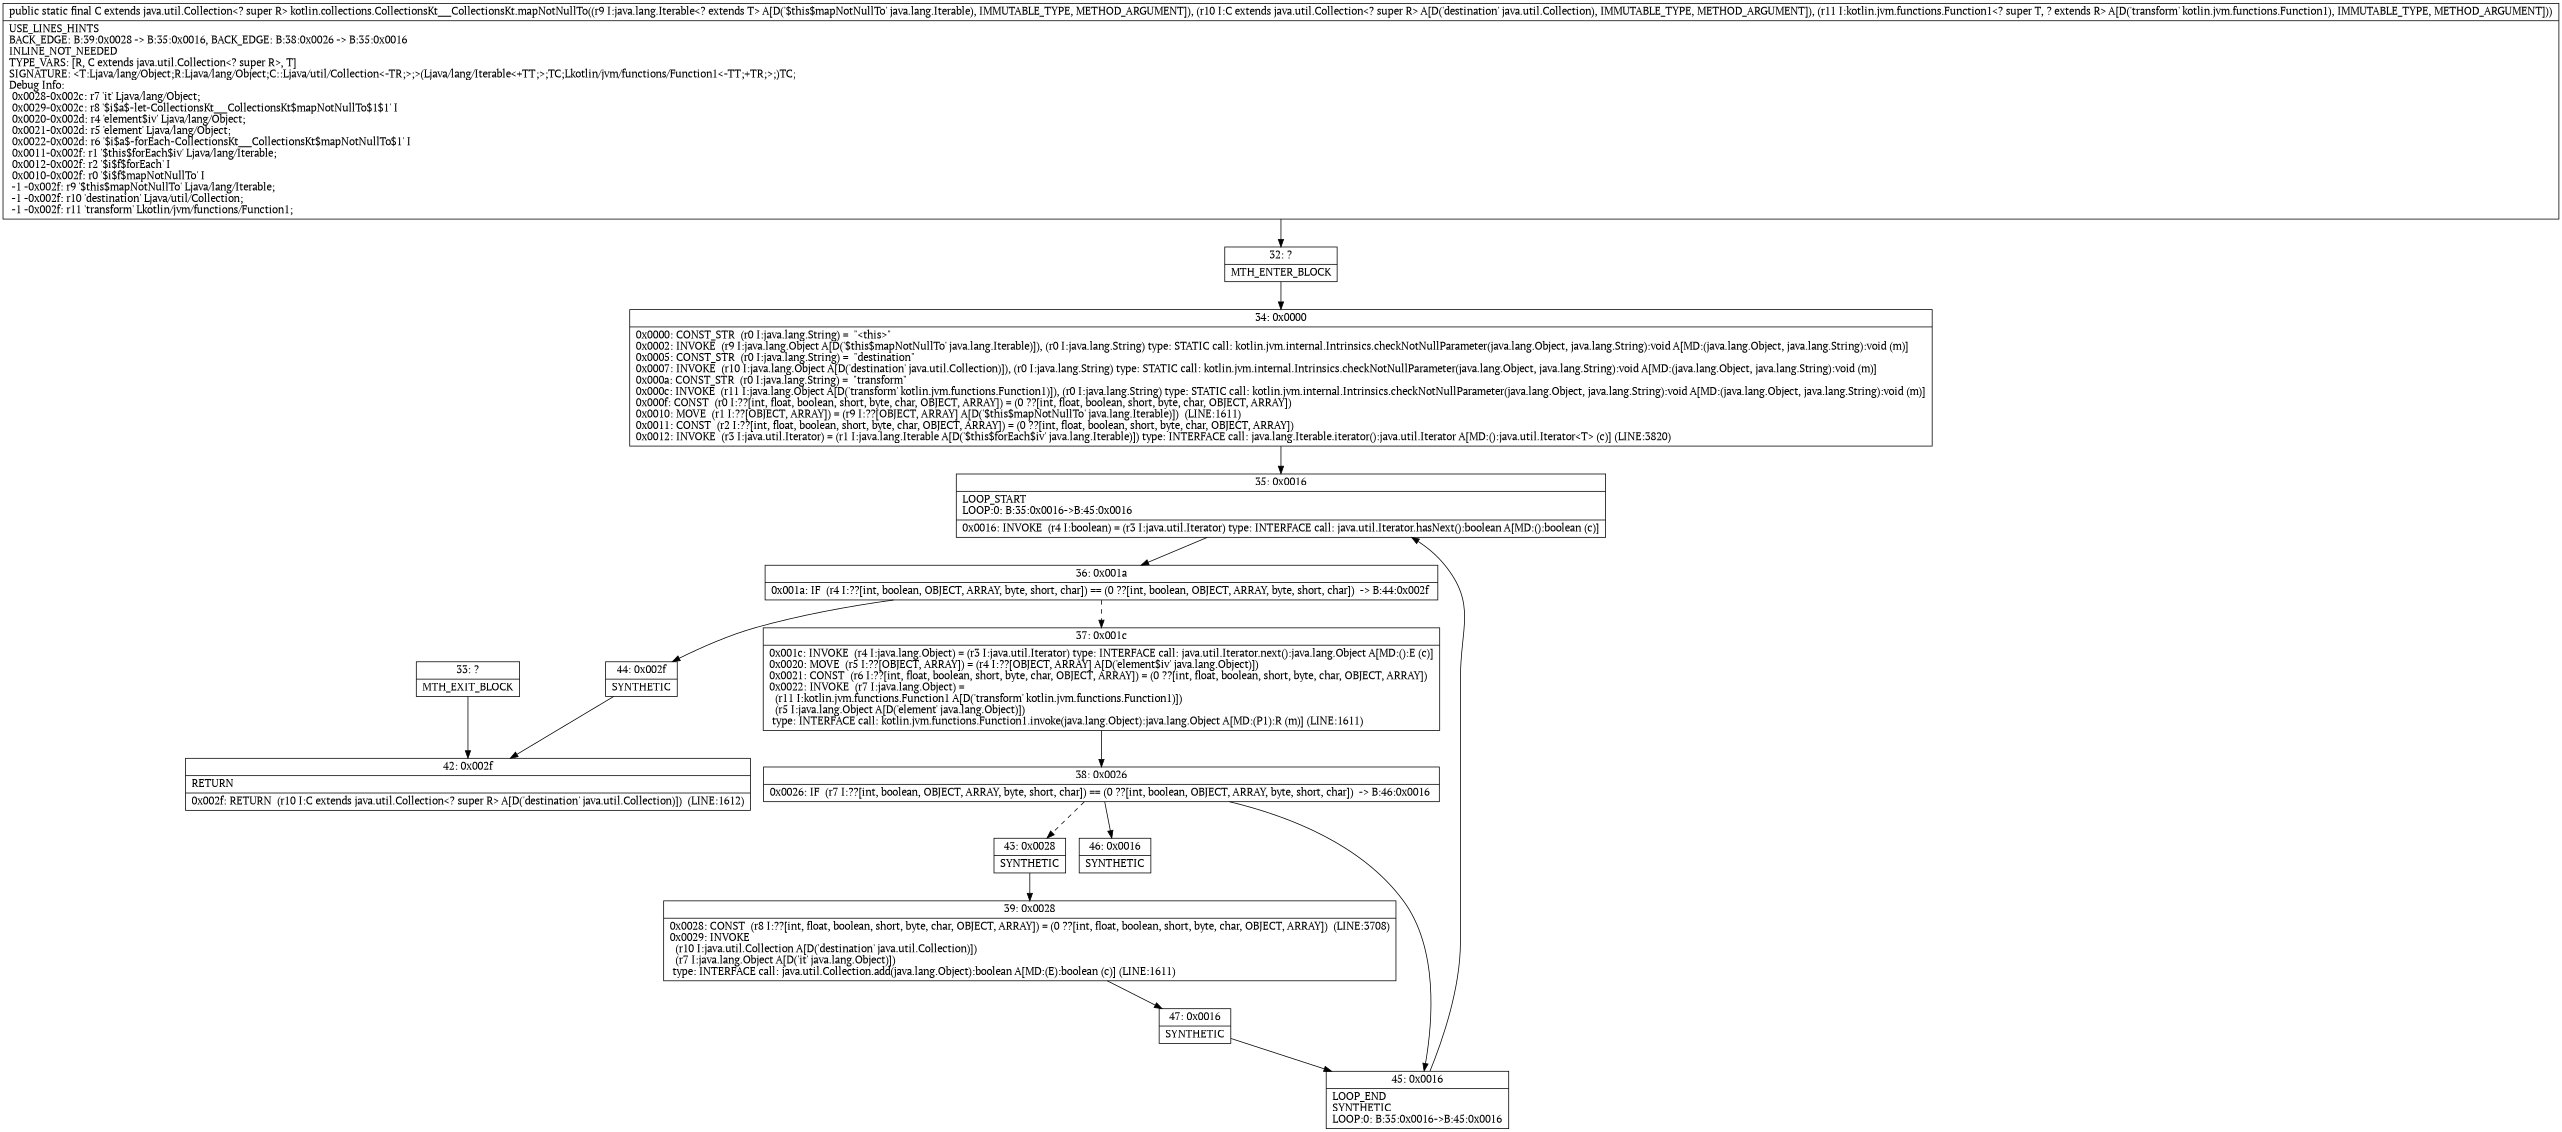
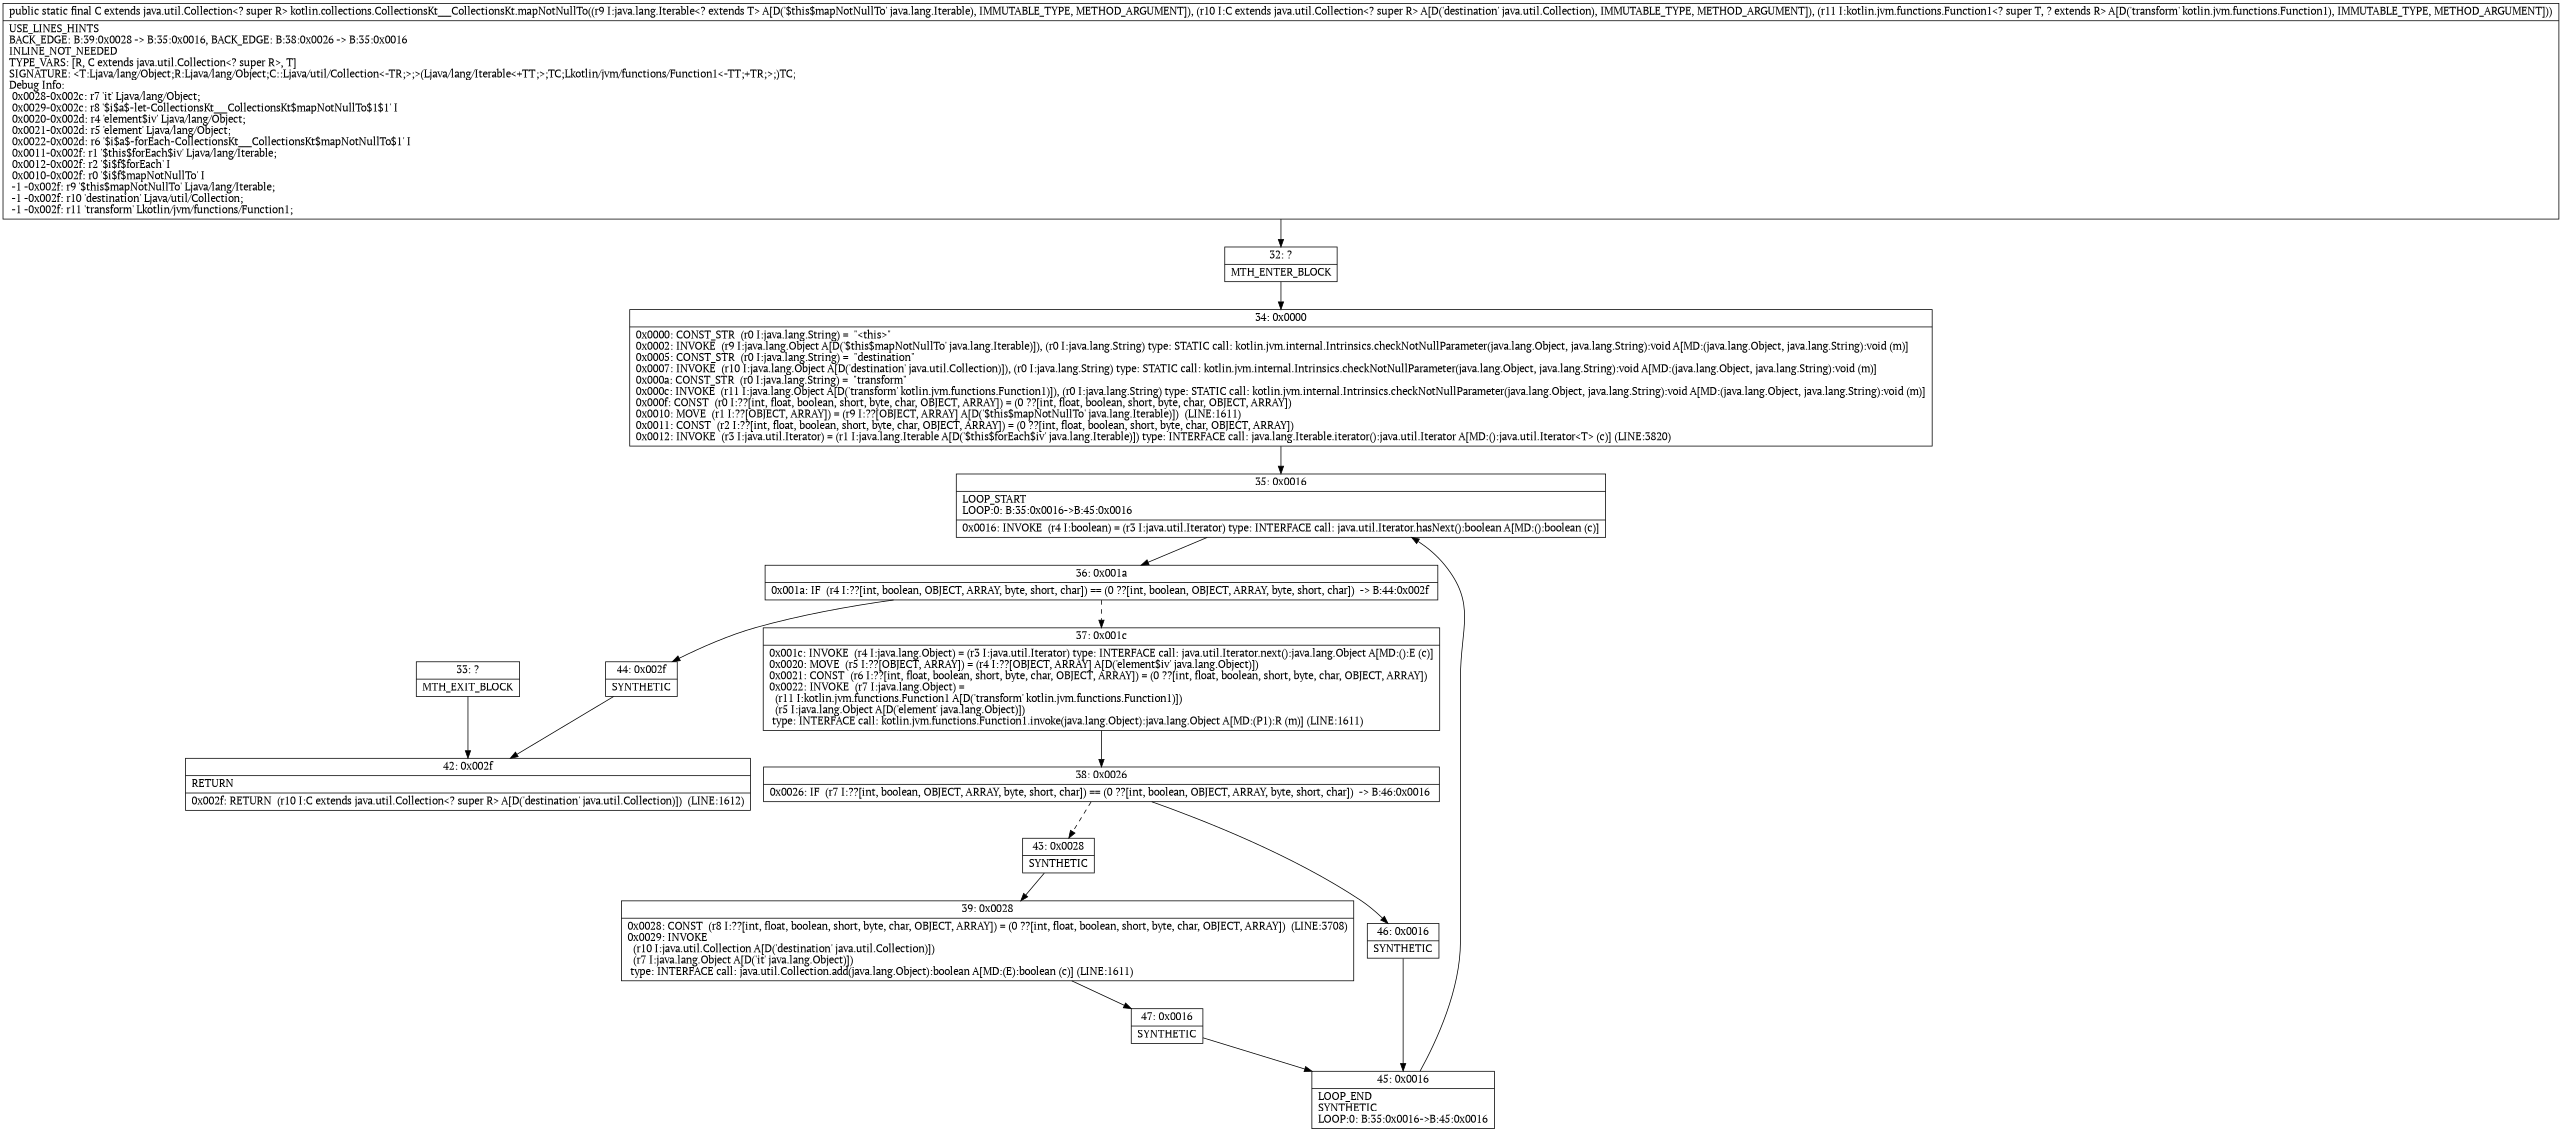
edge "38: 0x0026" -> "45: 0x0016": now "46: 0x0016" -> "45: 0x0016"
